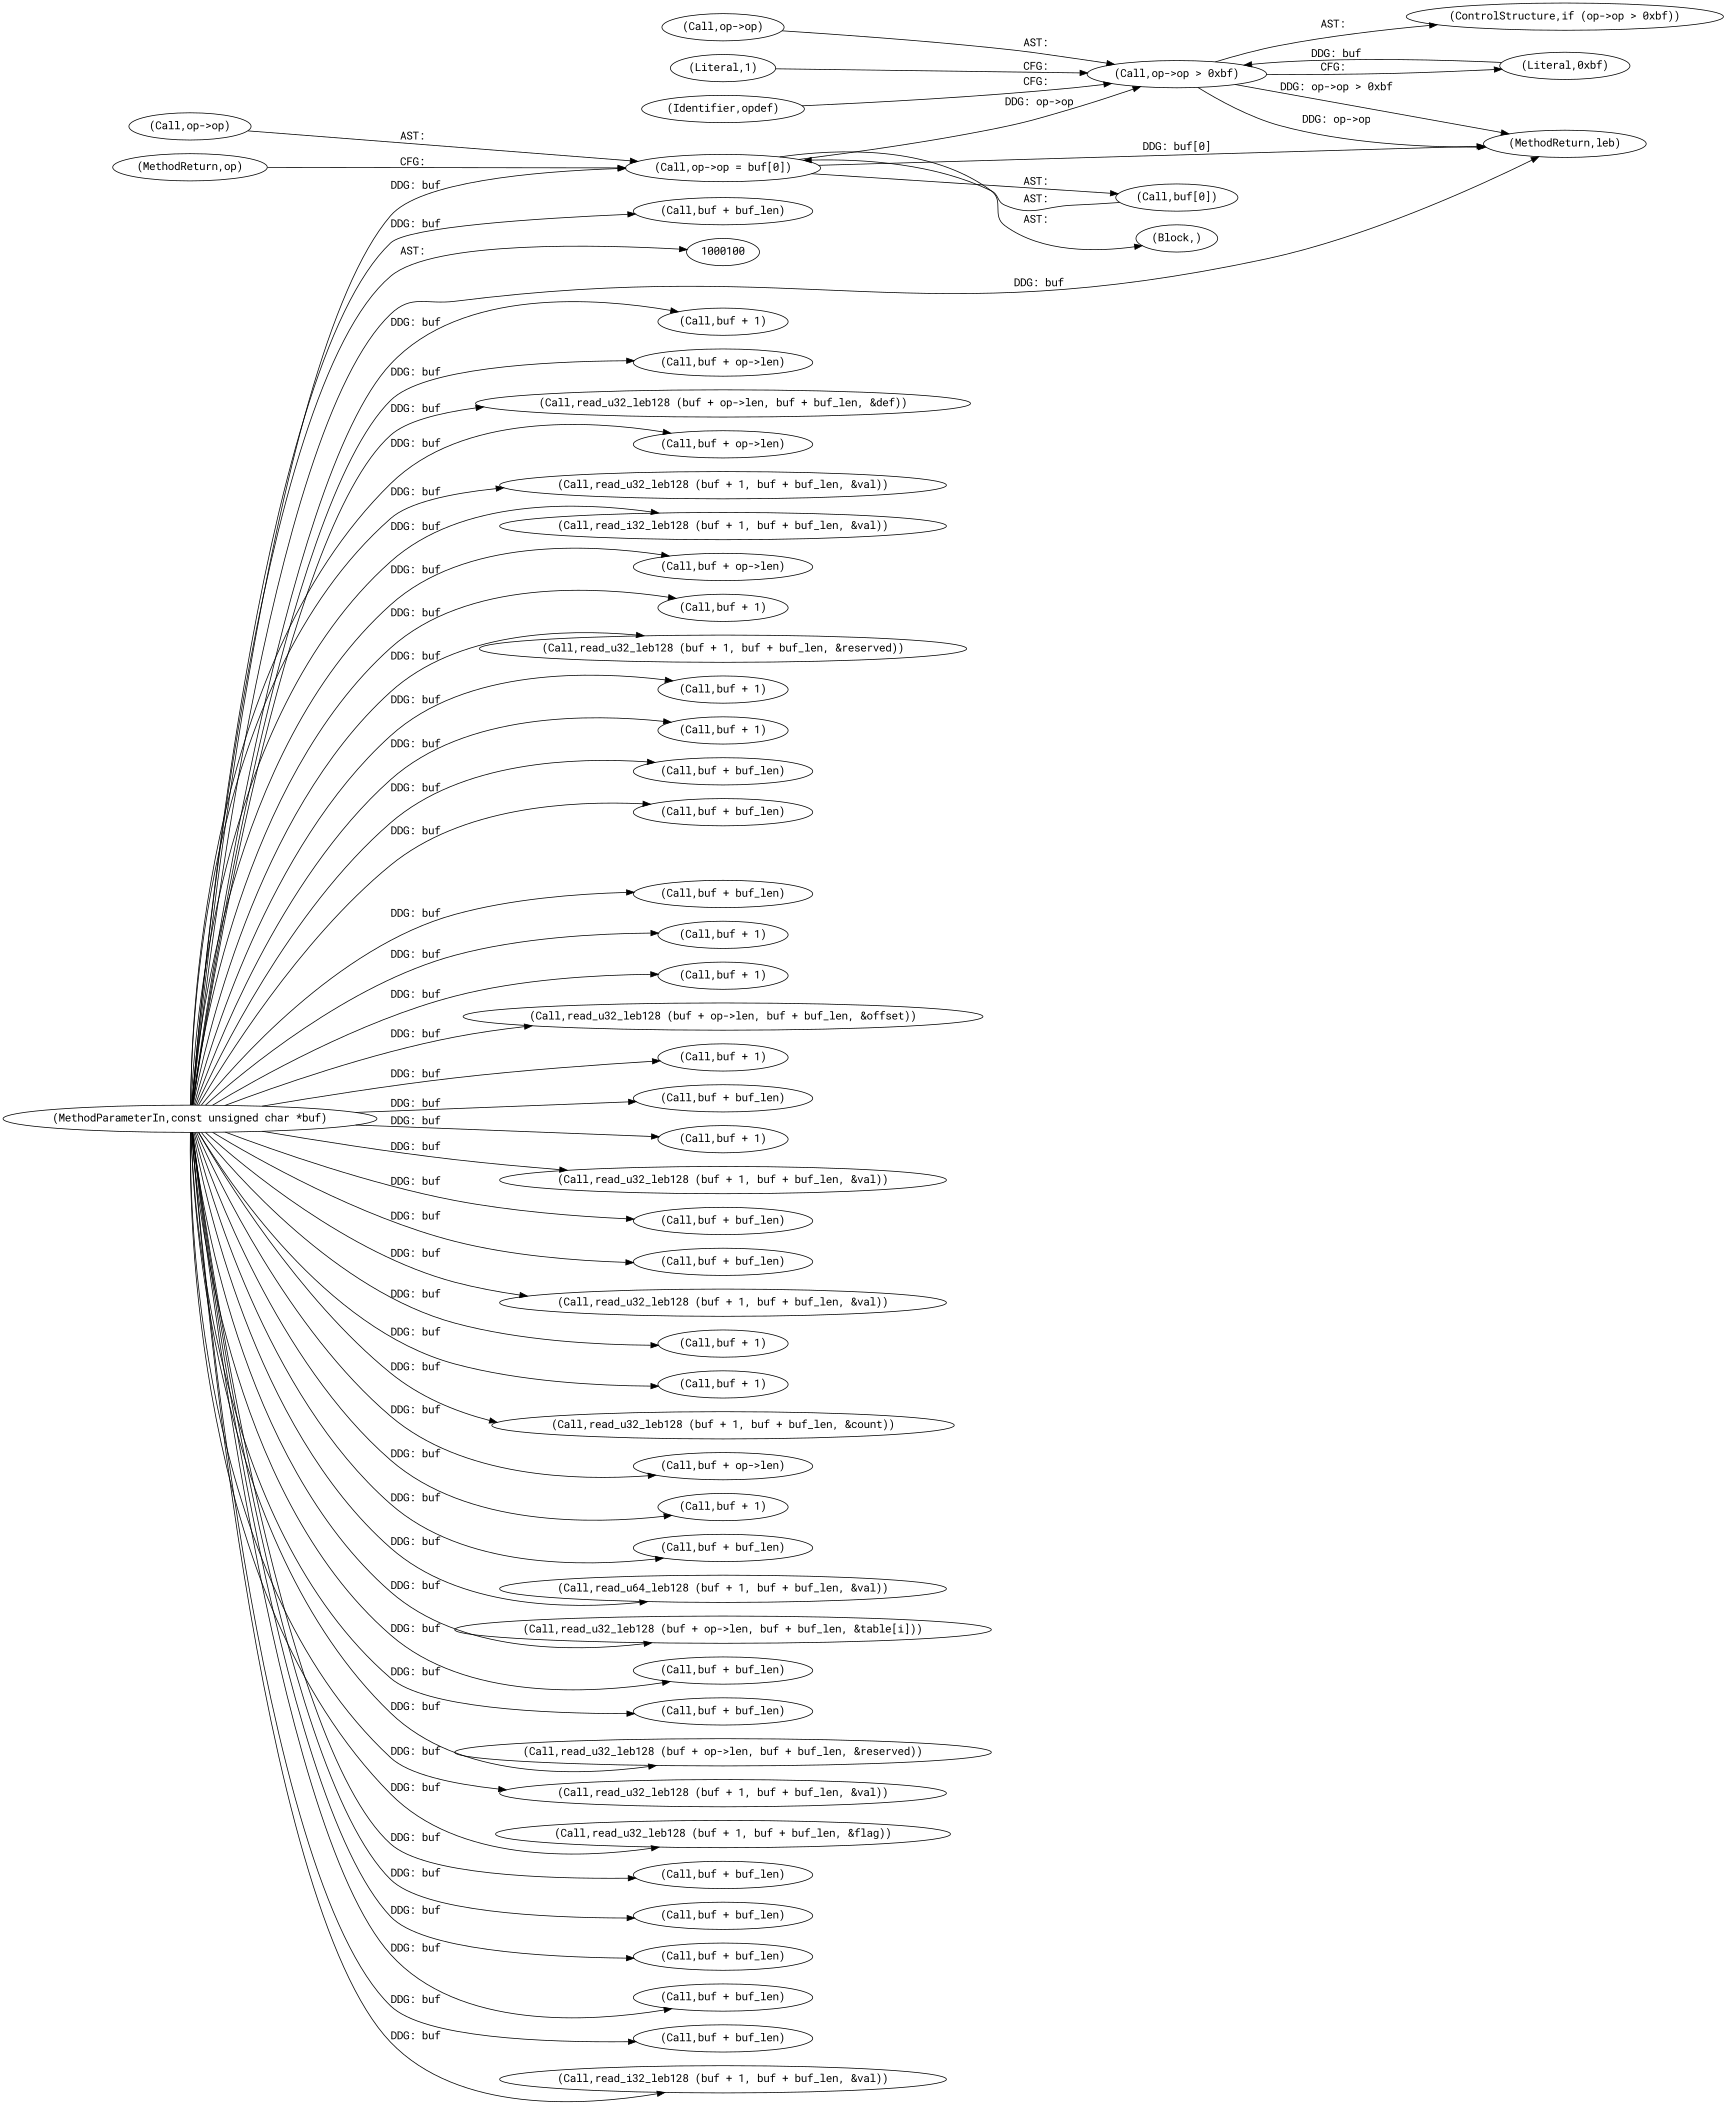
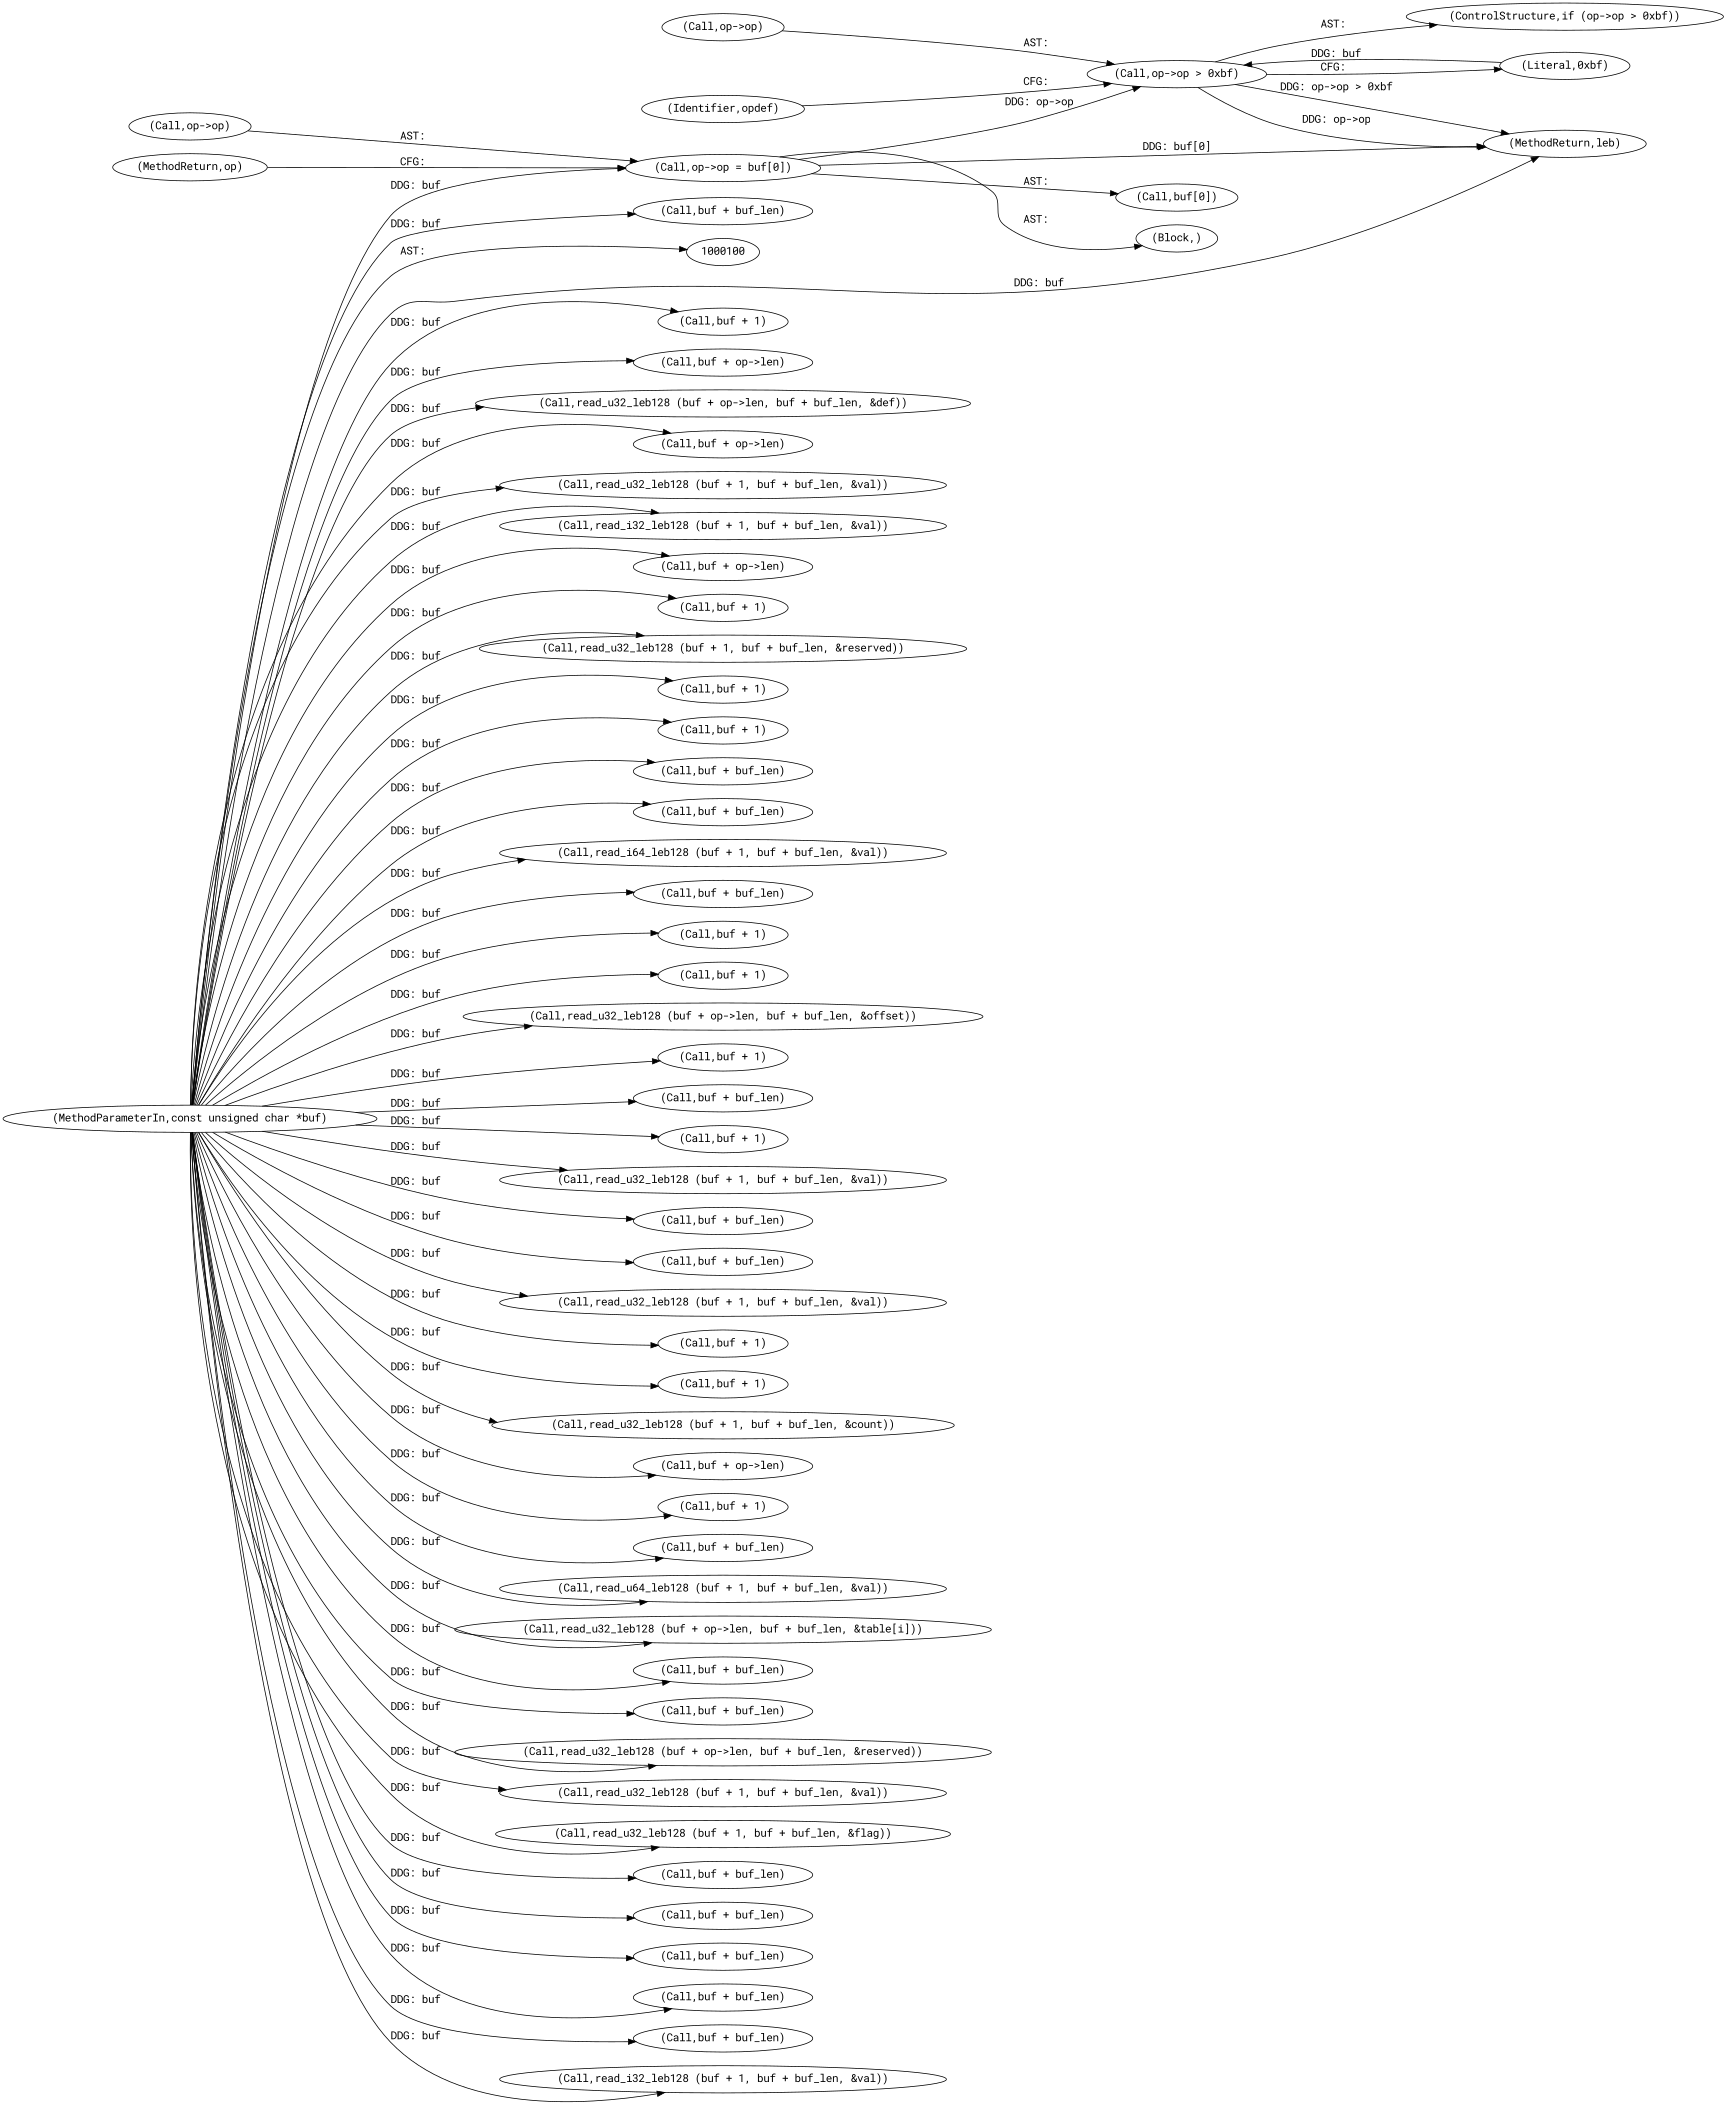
node "(Literal,1)": removed
edge "(Call,buf[0])" -> "(Call,op->op = buf[0])": removed, label "AST:"
node "(Call,read_i64_leb128 (buf + 1, buf + buf_len, &val))": added
